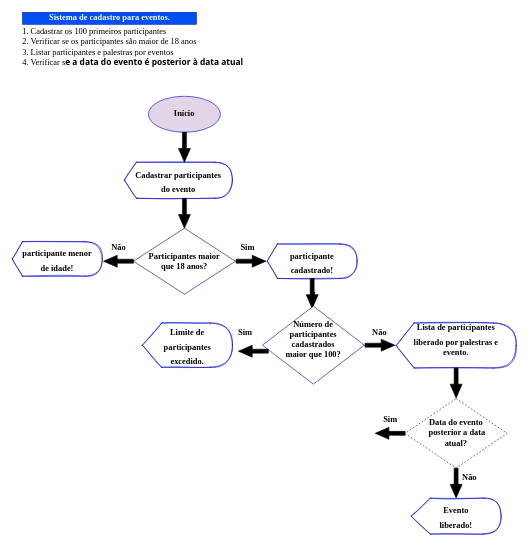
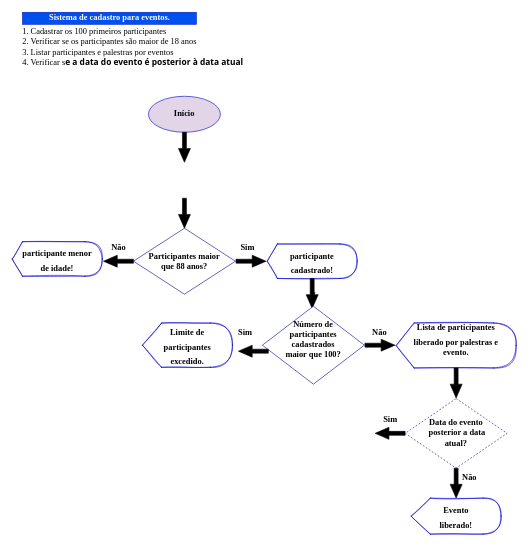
node "Cadastrar participantes do evento": removed
node "Participantes maior que 18 anos?": label "Participantes maior que 18 anos?" -> "Participantes maior que 88 anos?"
